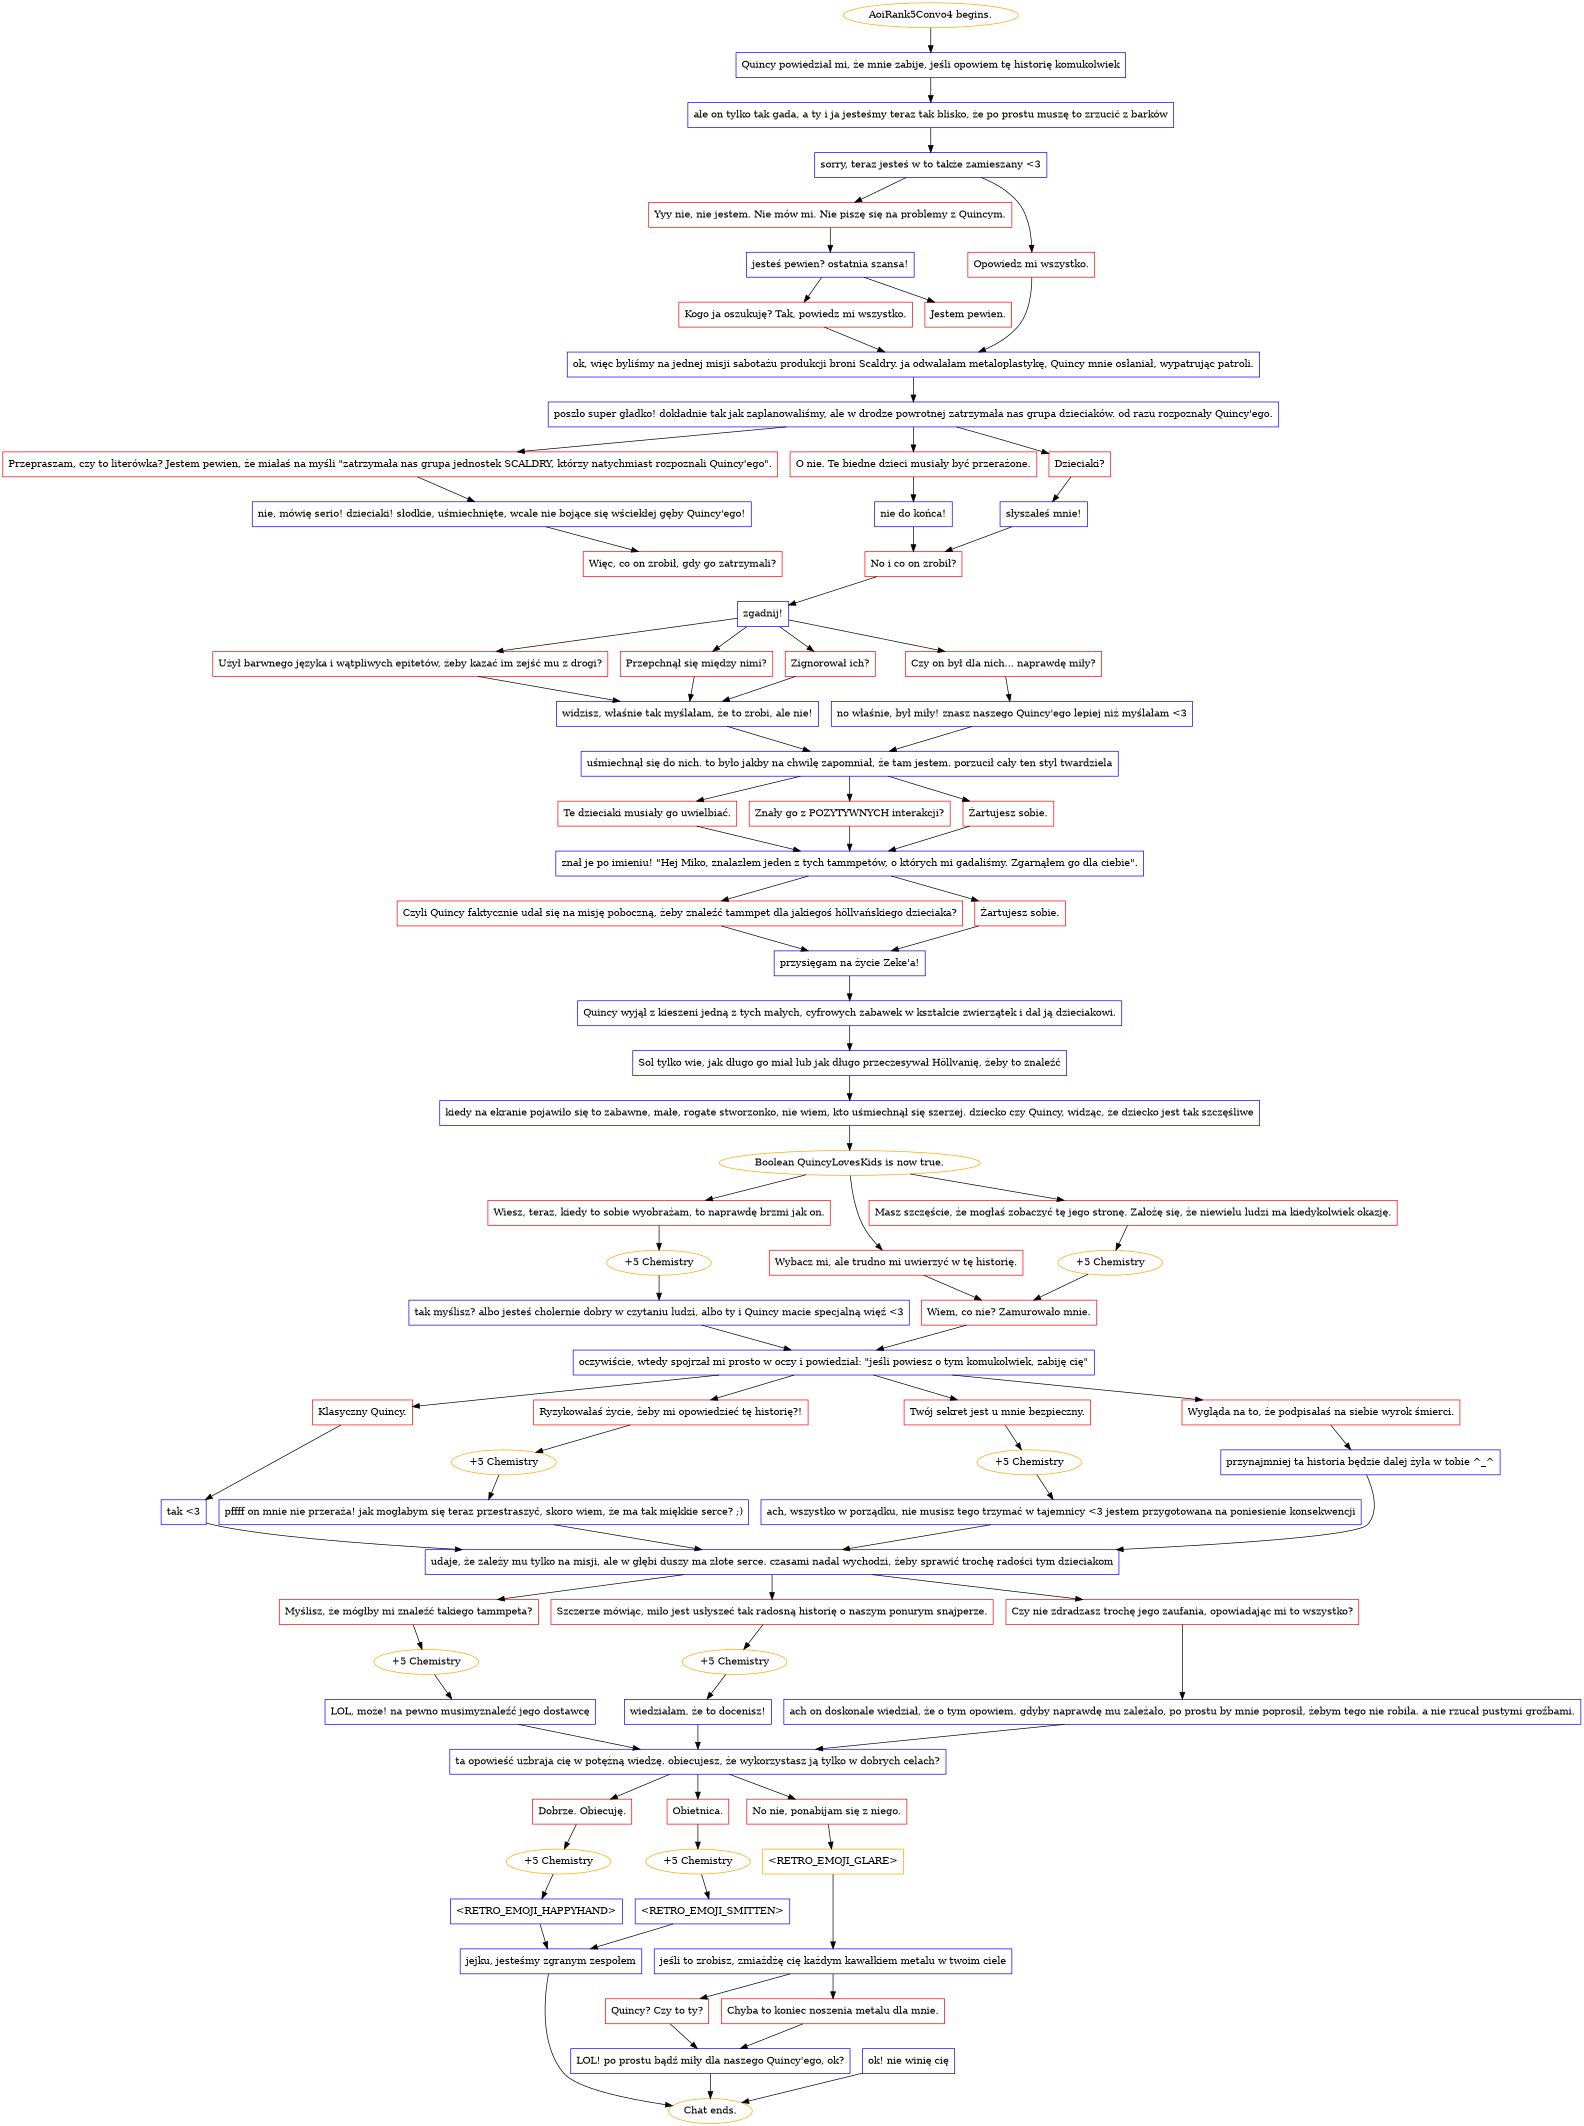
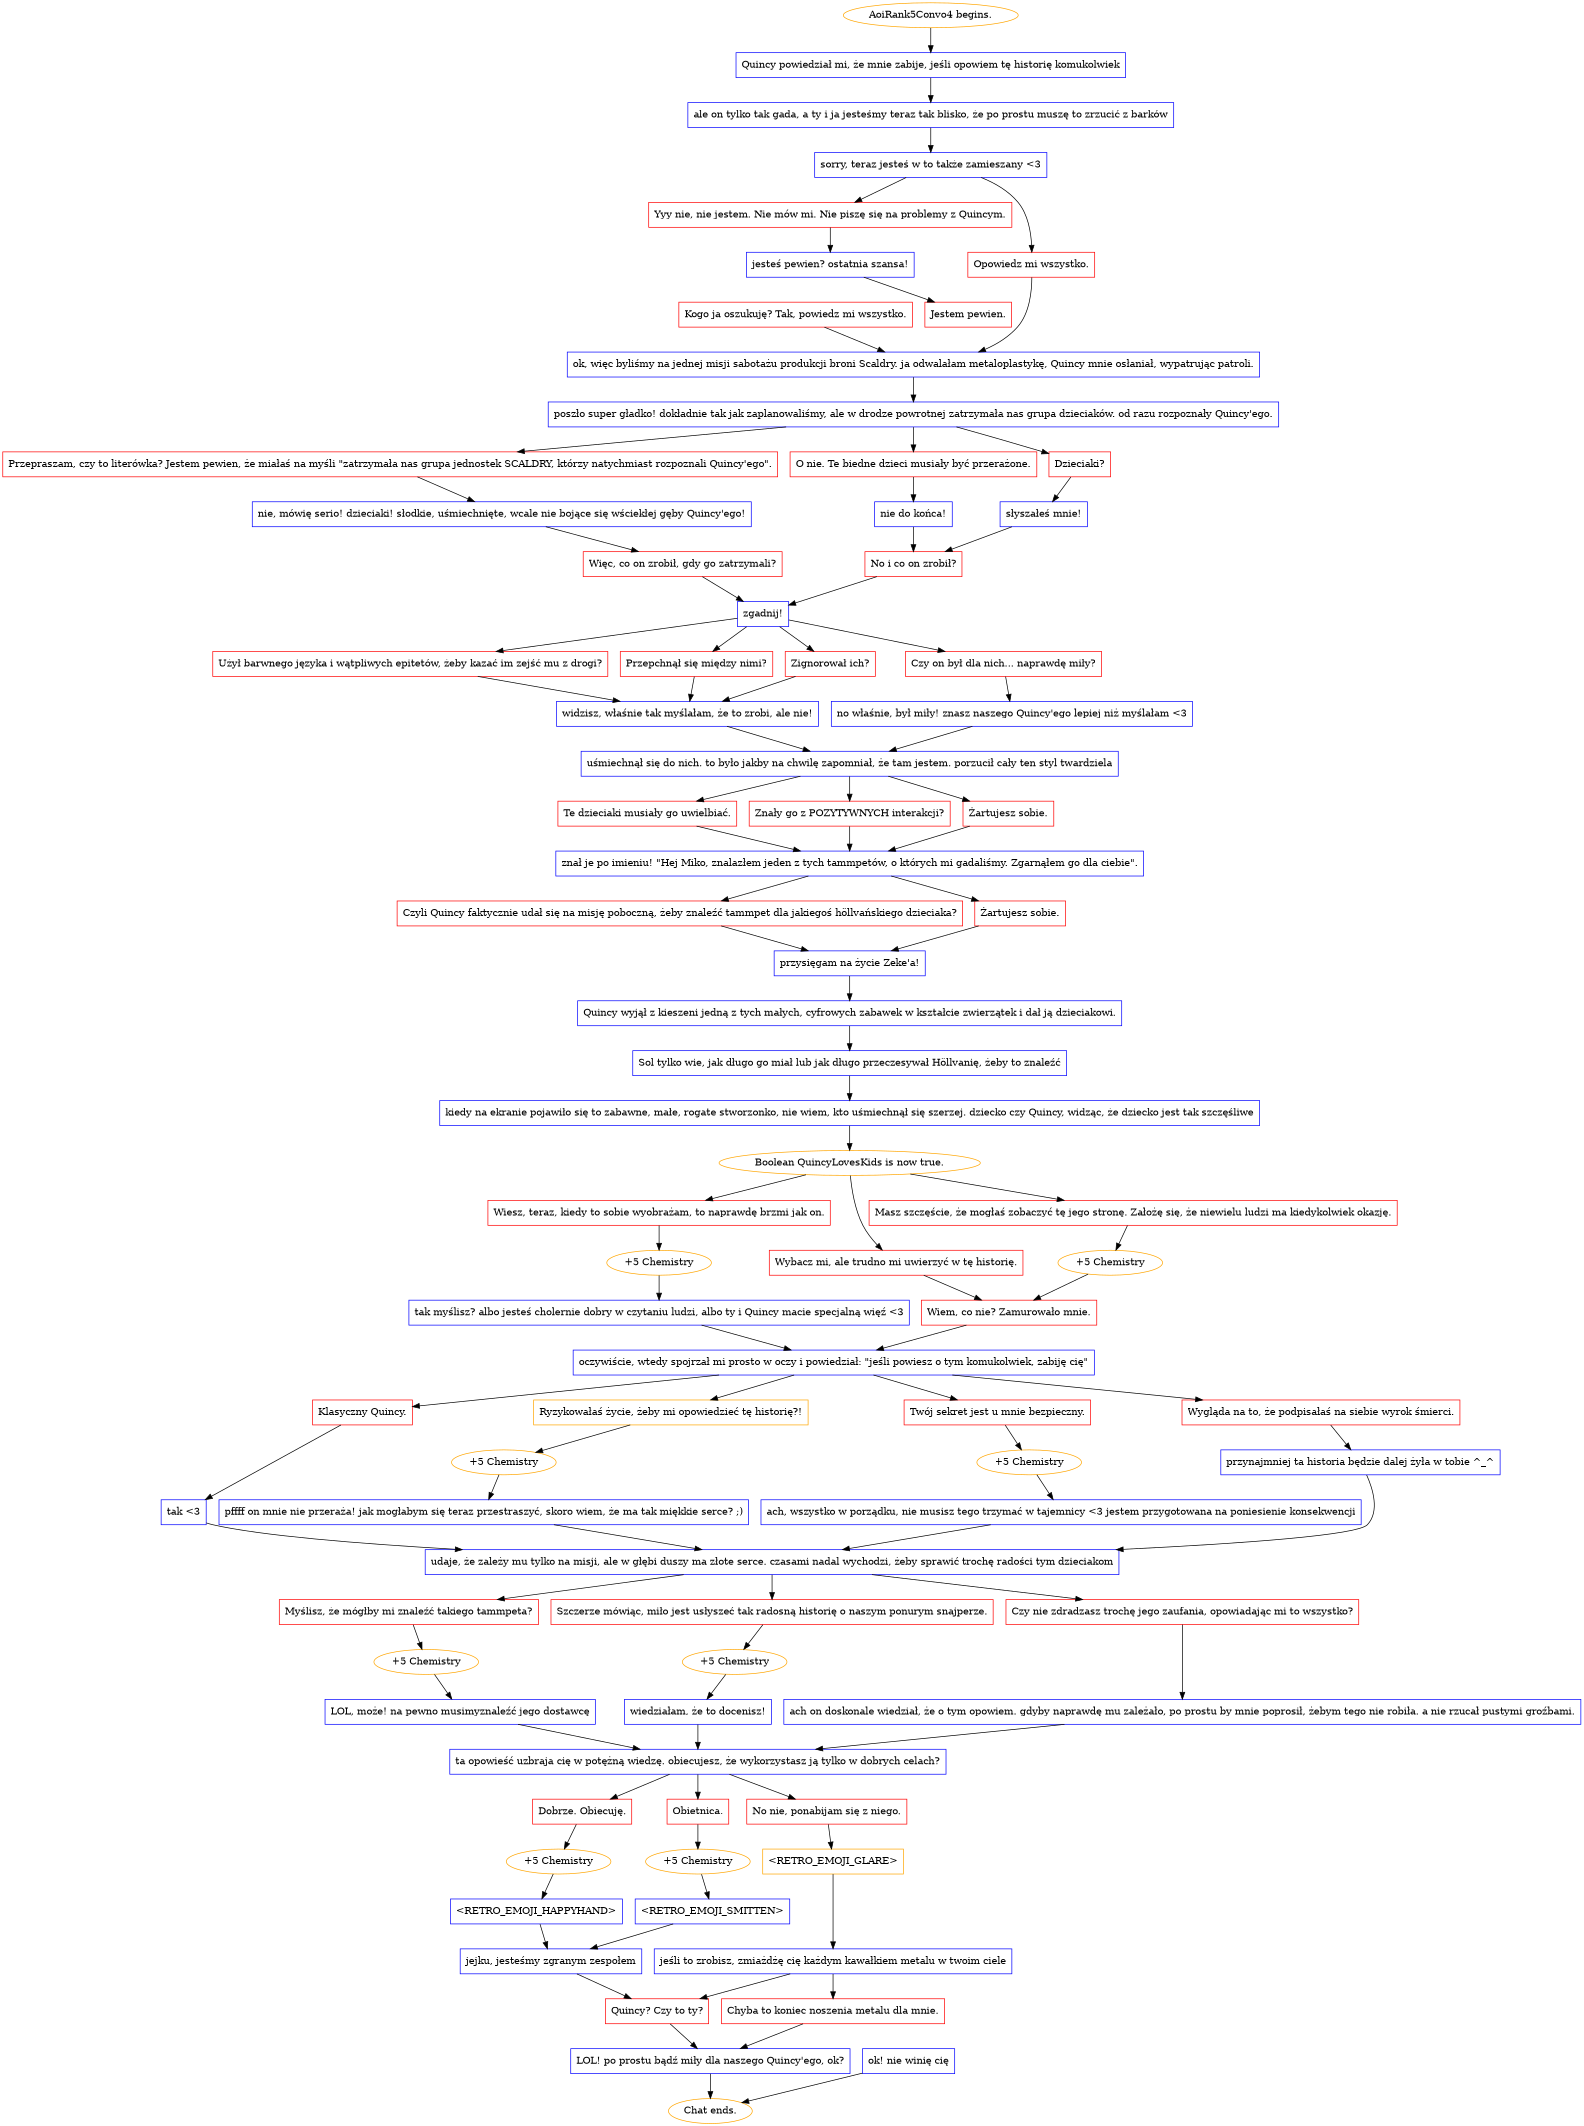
edge "jesteś pewien? ostatnia szansa!" -> "Kogo ja oszukuję? Tak, powiedz mi wszystko.": removed
edge "Więc, co on zrobił, gdy go zatrzymali?" -> "zgadnij!": added
node "Ryzykowałaś życie, żeby mi opowiedzieć tę historię?!": color red -> orange
edge "jejku, jesteśmy zgranym zespołem" -> "Chat ends.": now "jejku, jesteśmy zgranym zespołem" -> "Quincy? Czy to ty?"
